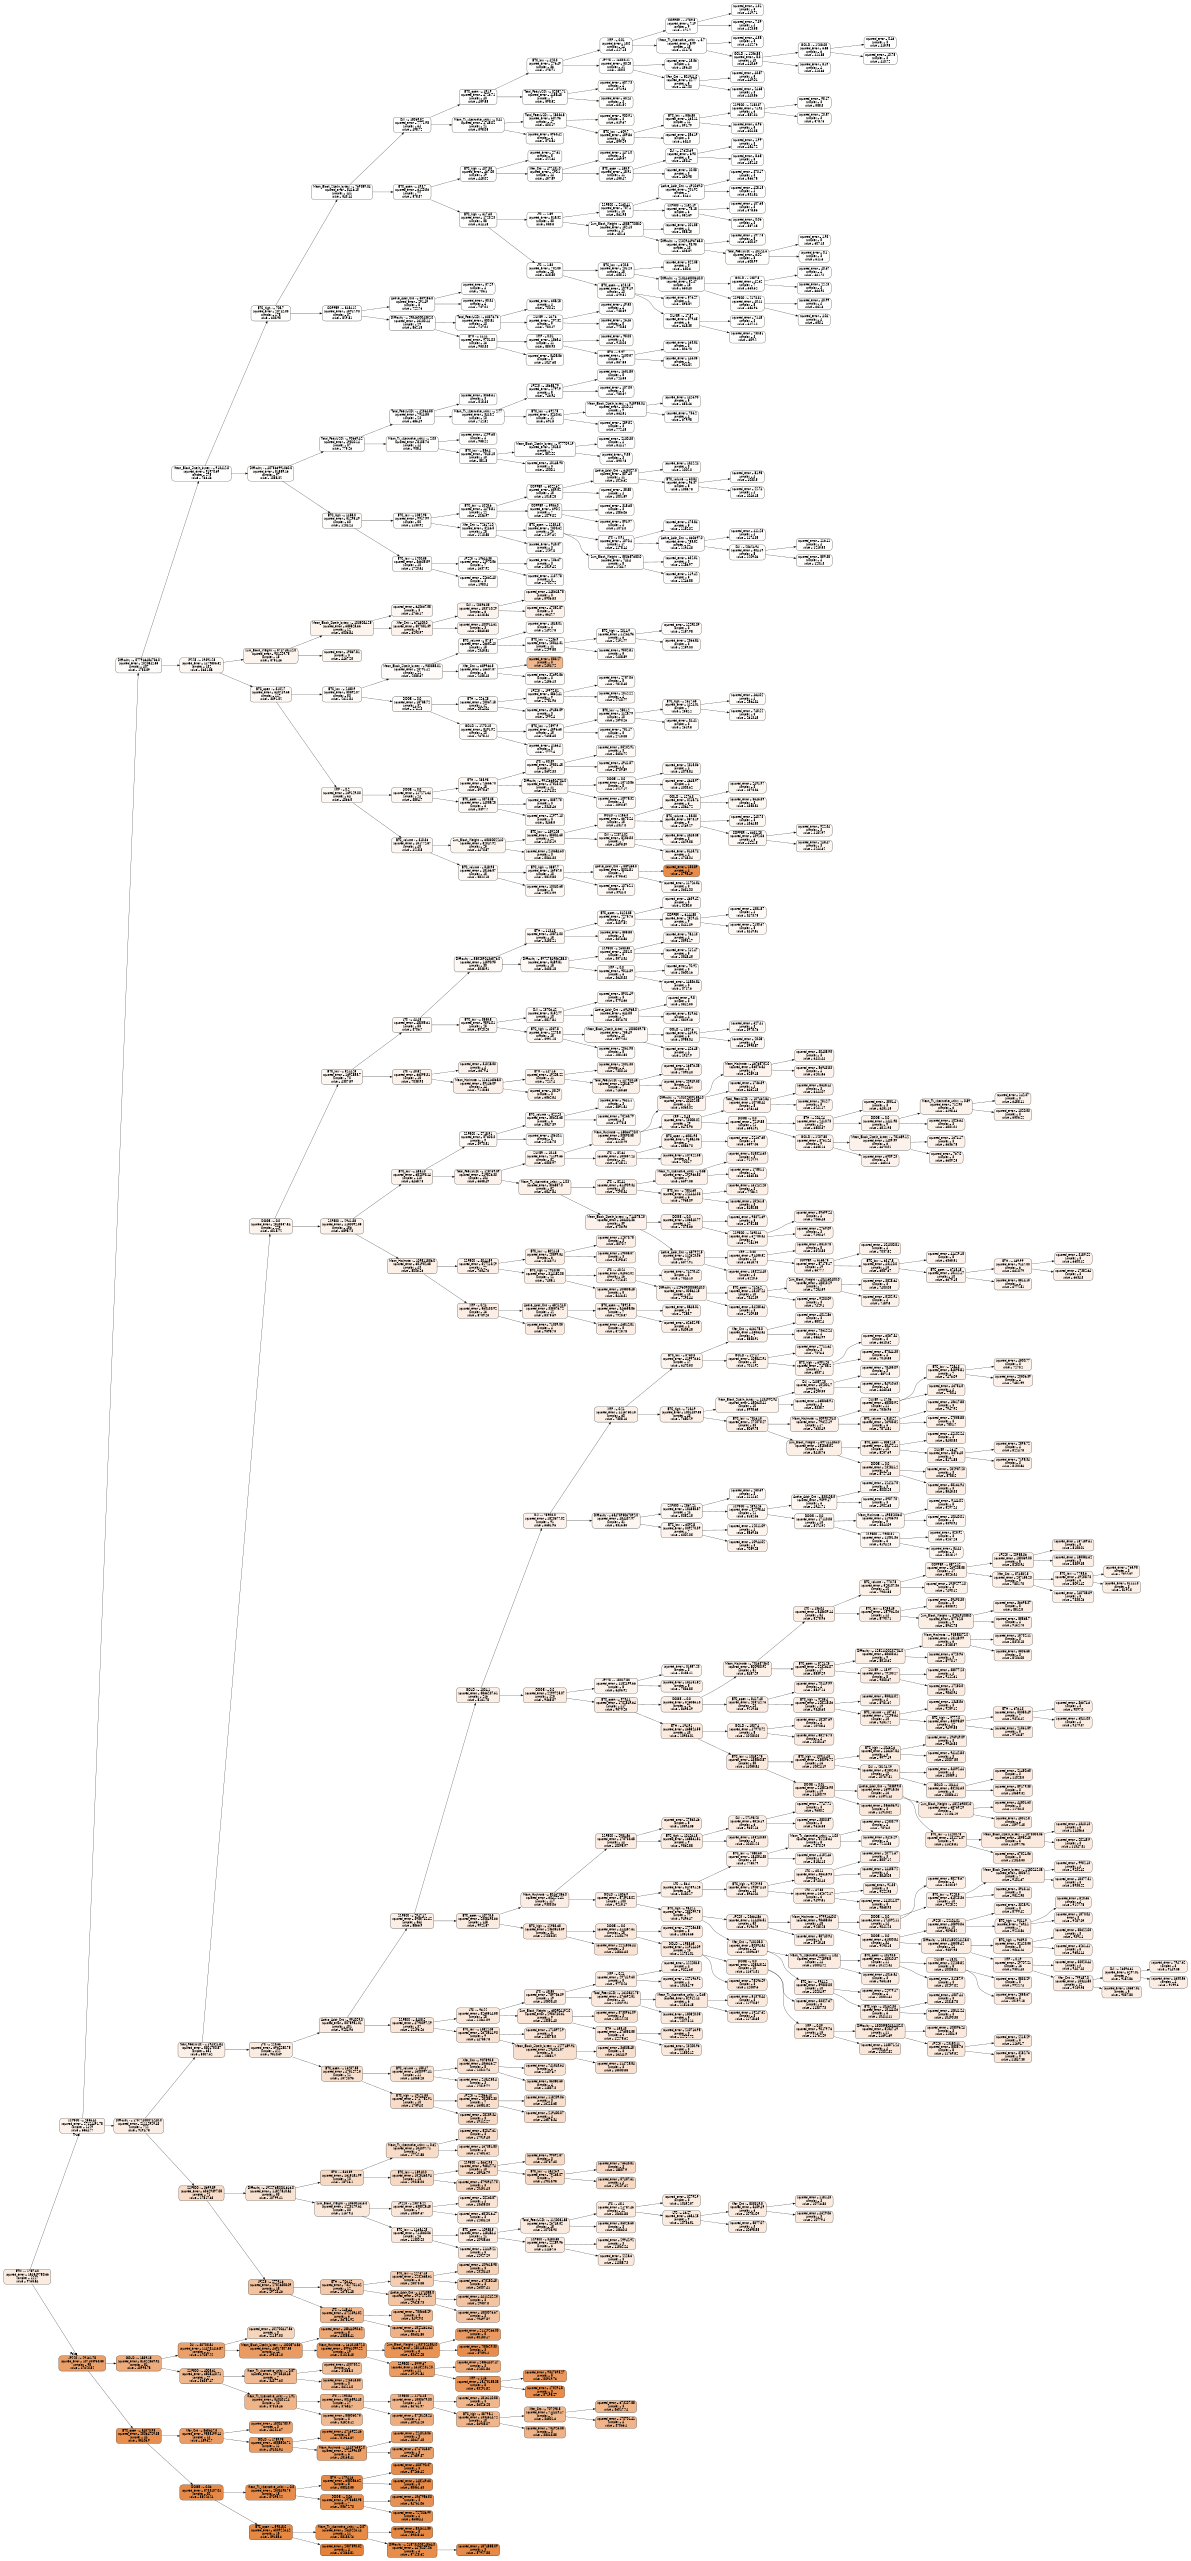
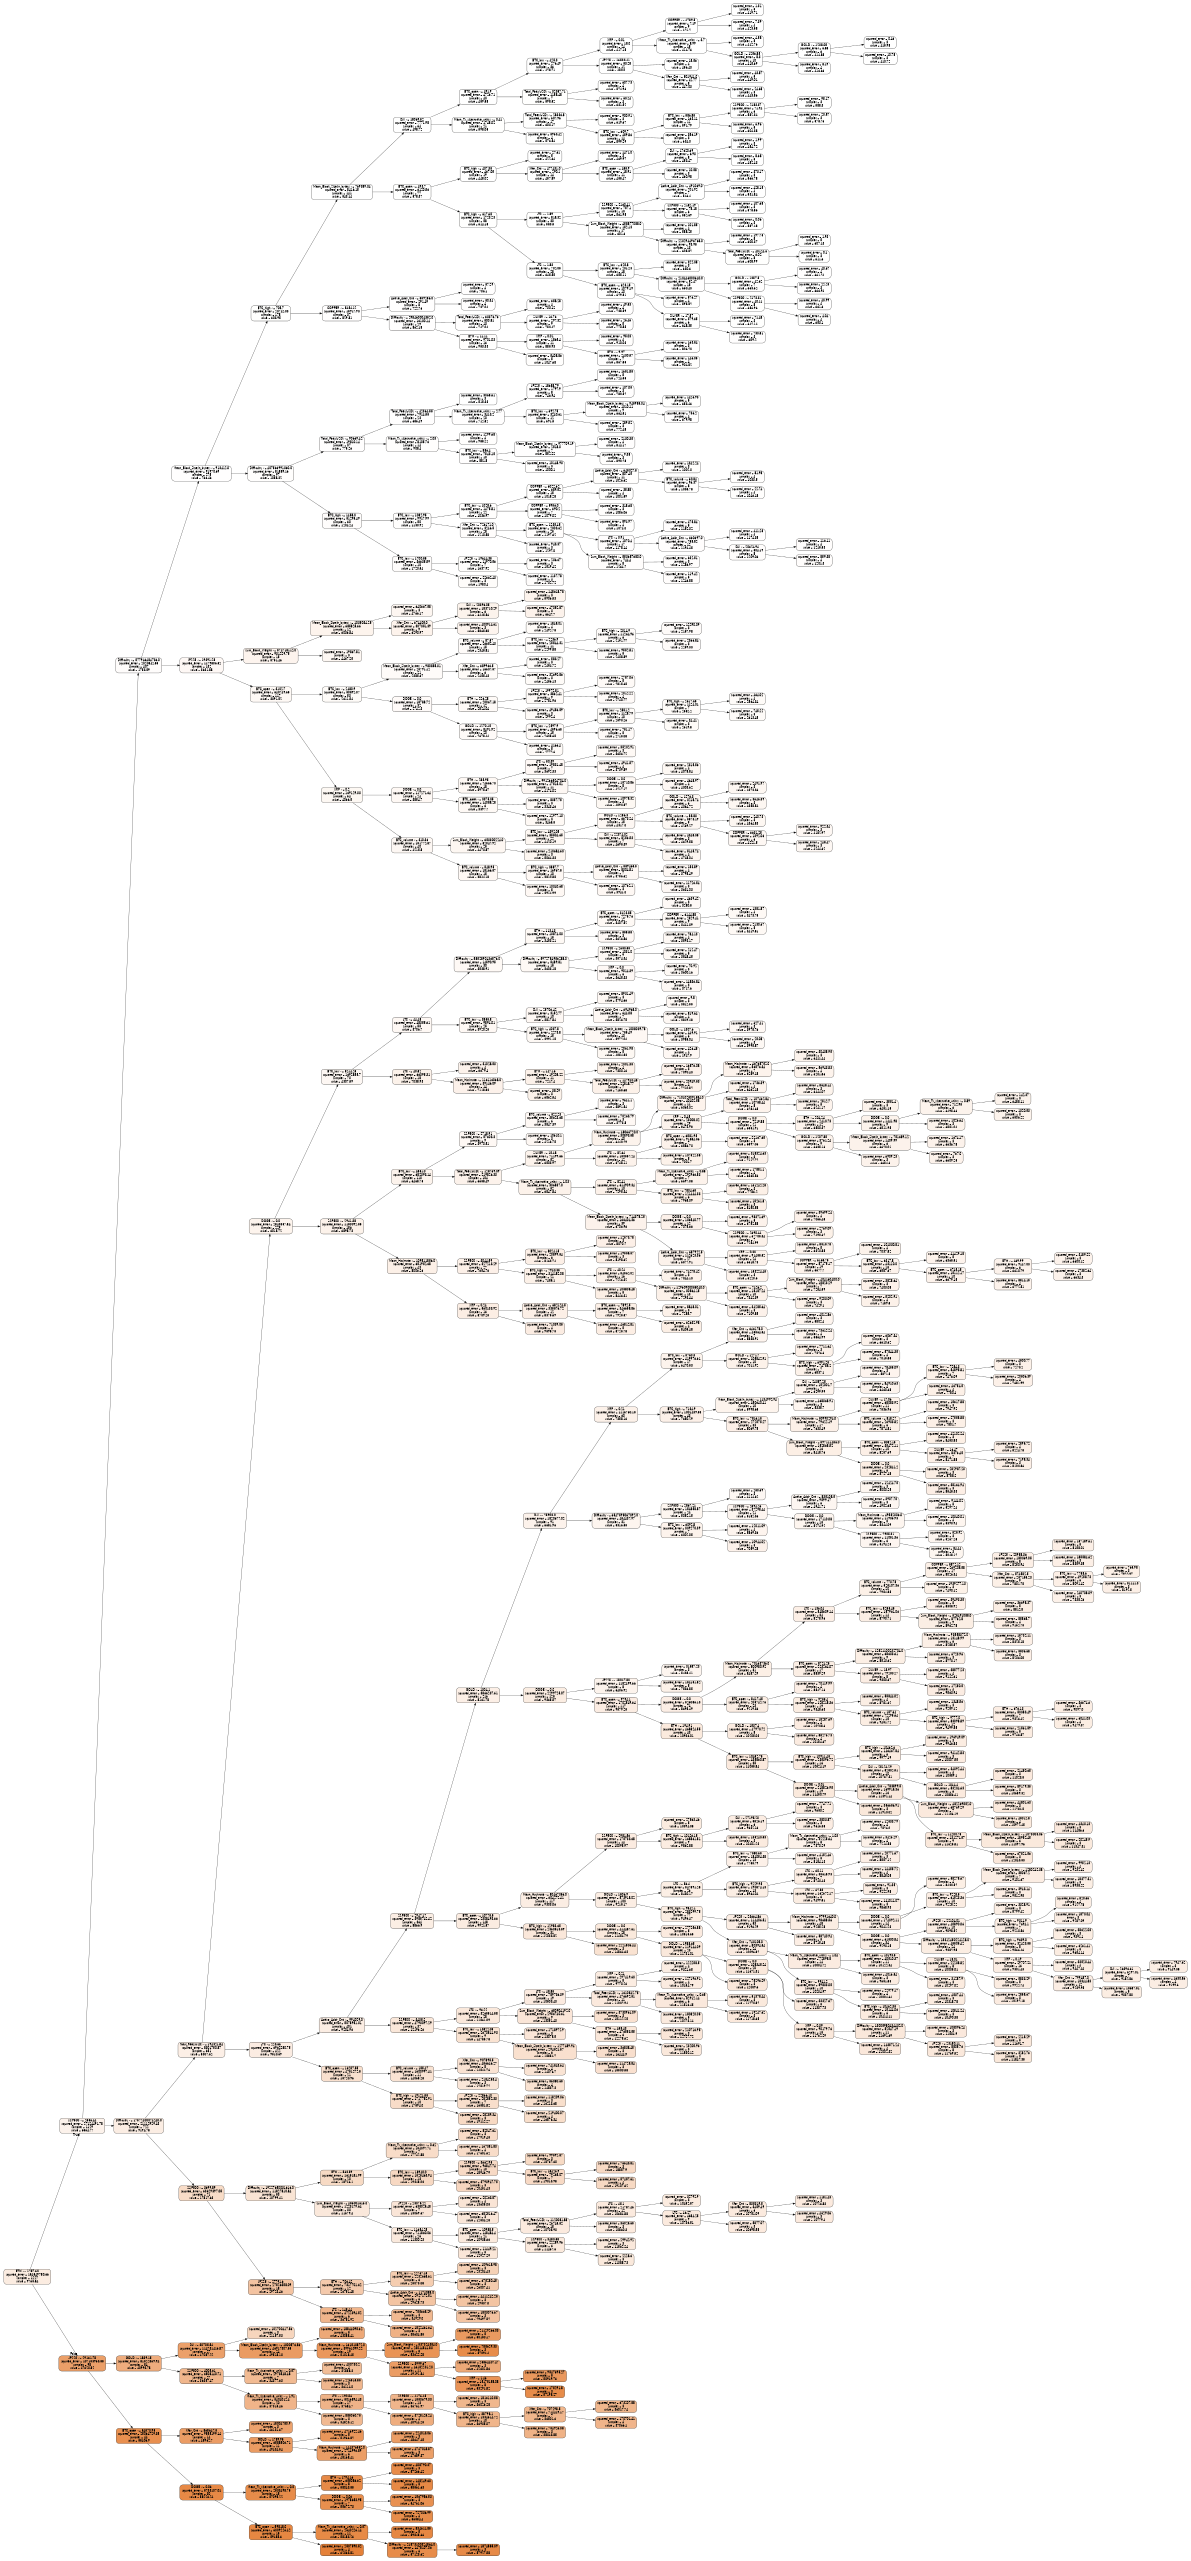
node "squared_error = 583.27 samples = 3 value = 2454.72": fillcolor #f0b78d -> #fefbf8
node "squared_error = 153.89 samples = 4 value = 3798.49": fillcolor #e78c4a -> #fef8f4
